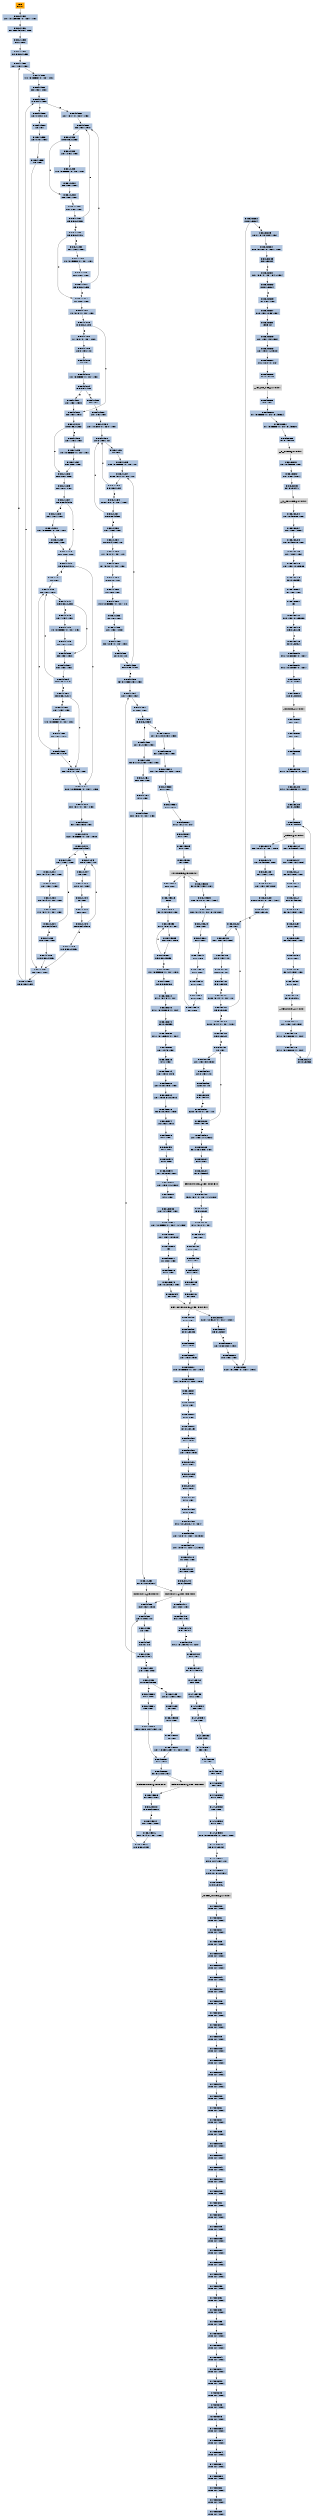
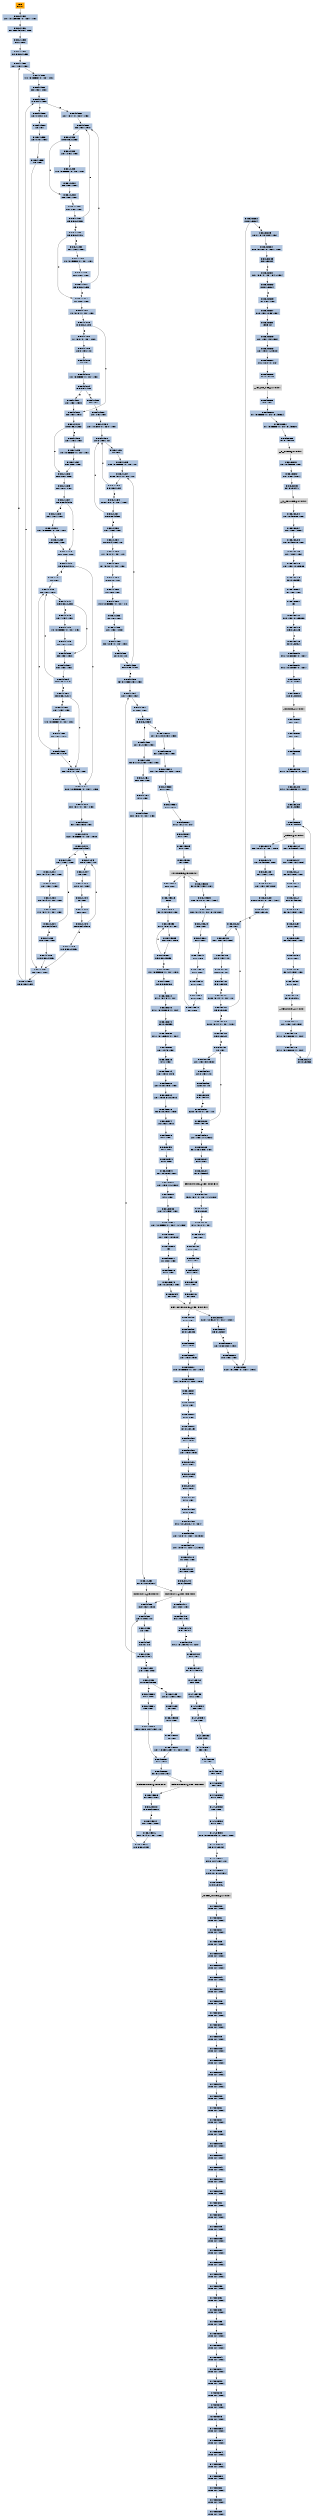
edge "0x0040a582 pushl %eax" -> "0x0040a583 movl -4(%ebp), %eax": added
